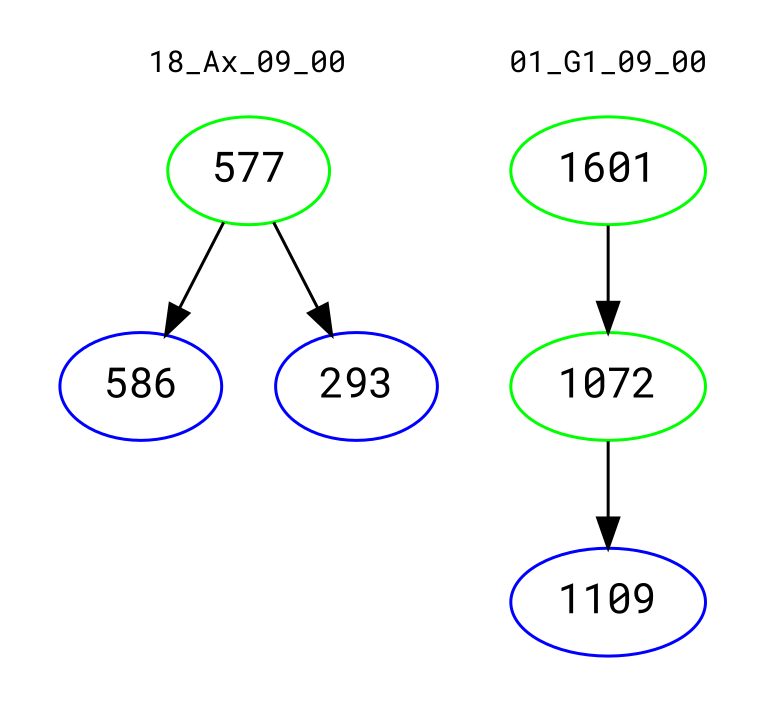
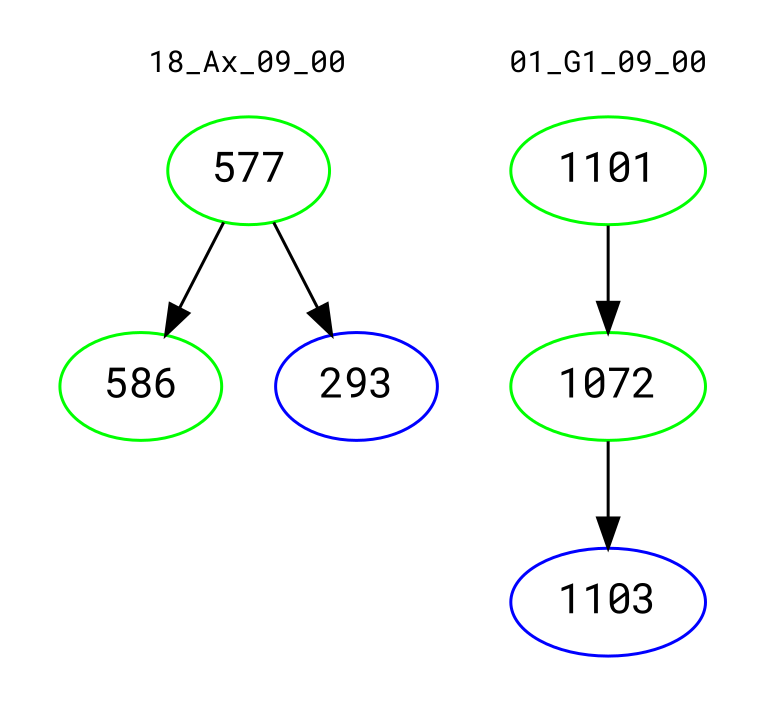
node "1601": label "1601" -> "1101"
node "586": color blue -> green
node "1109": label "1109" -> "1103"
